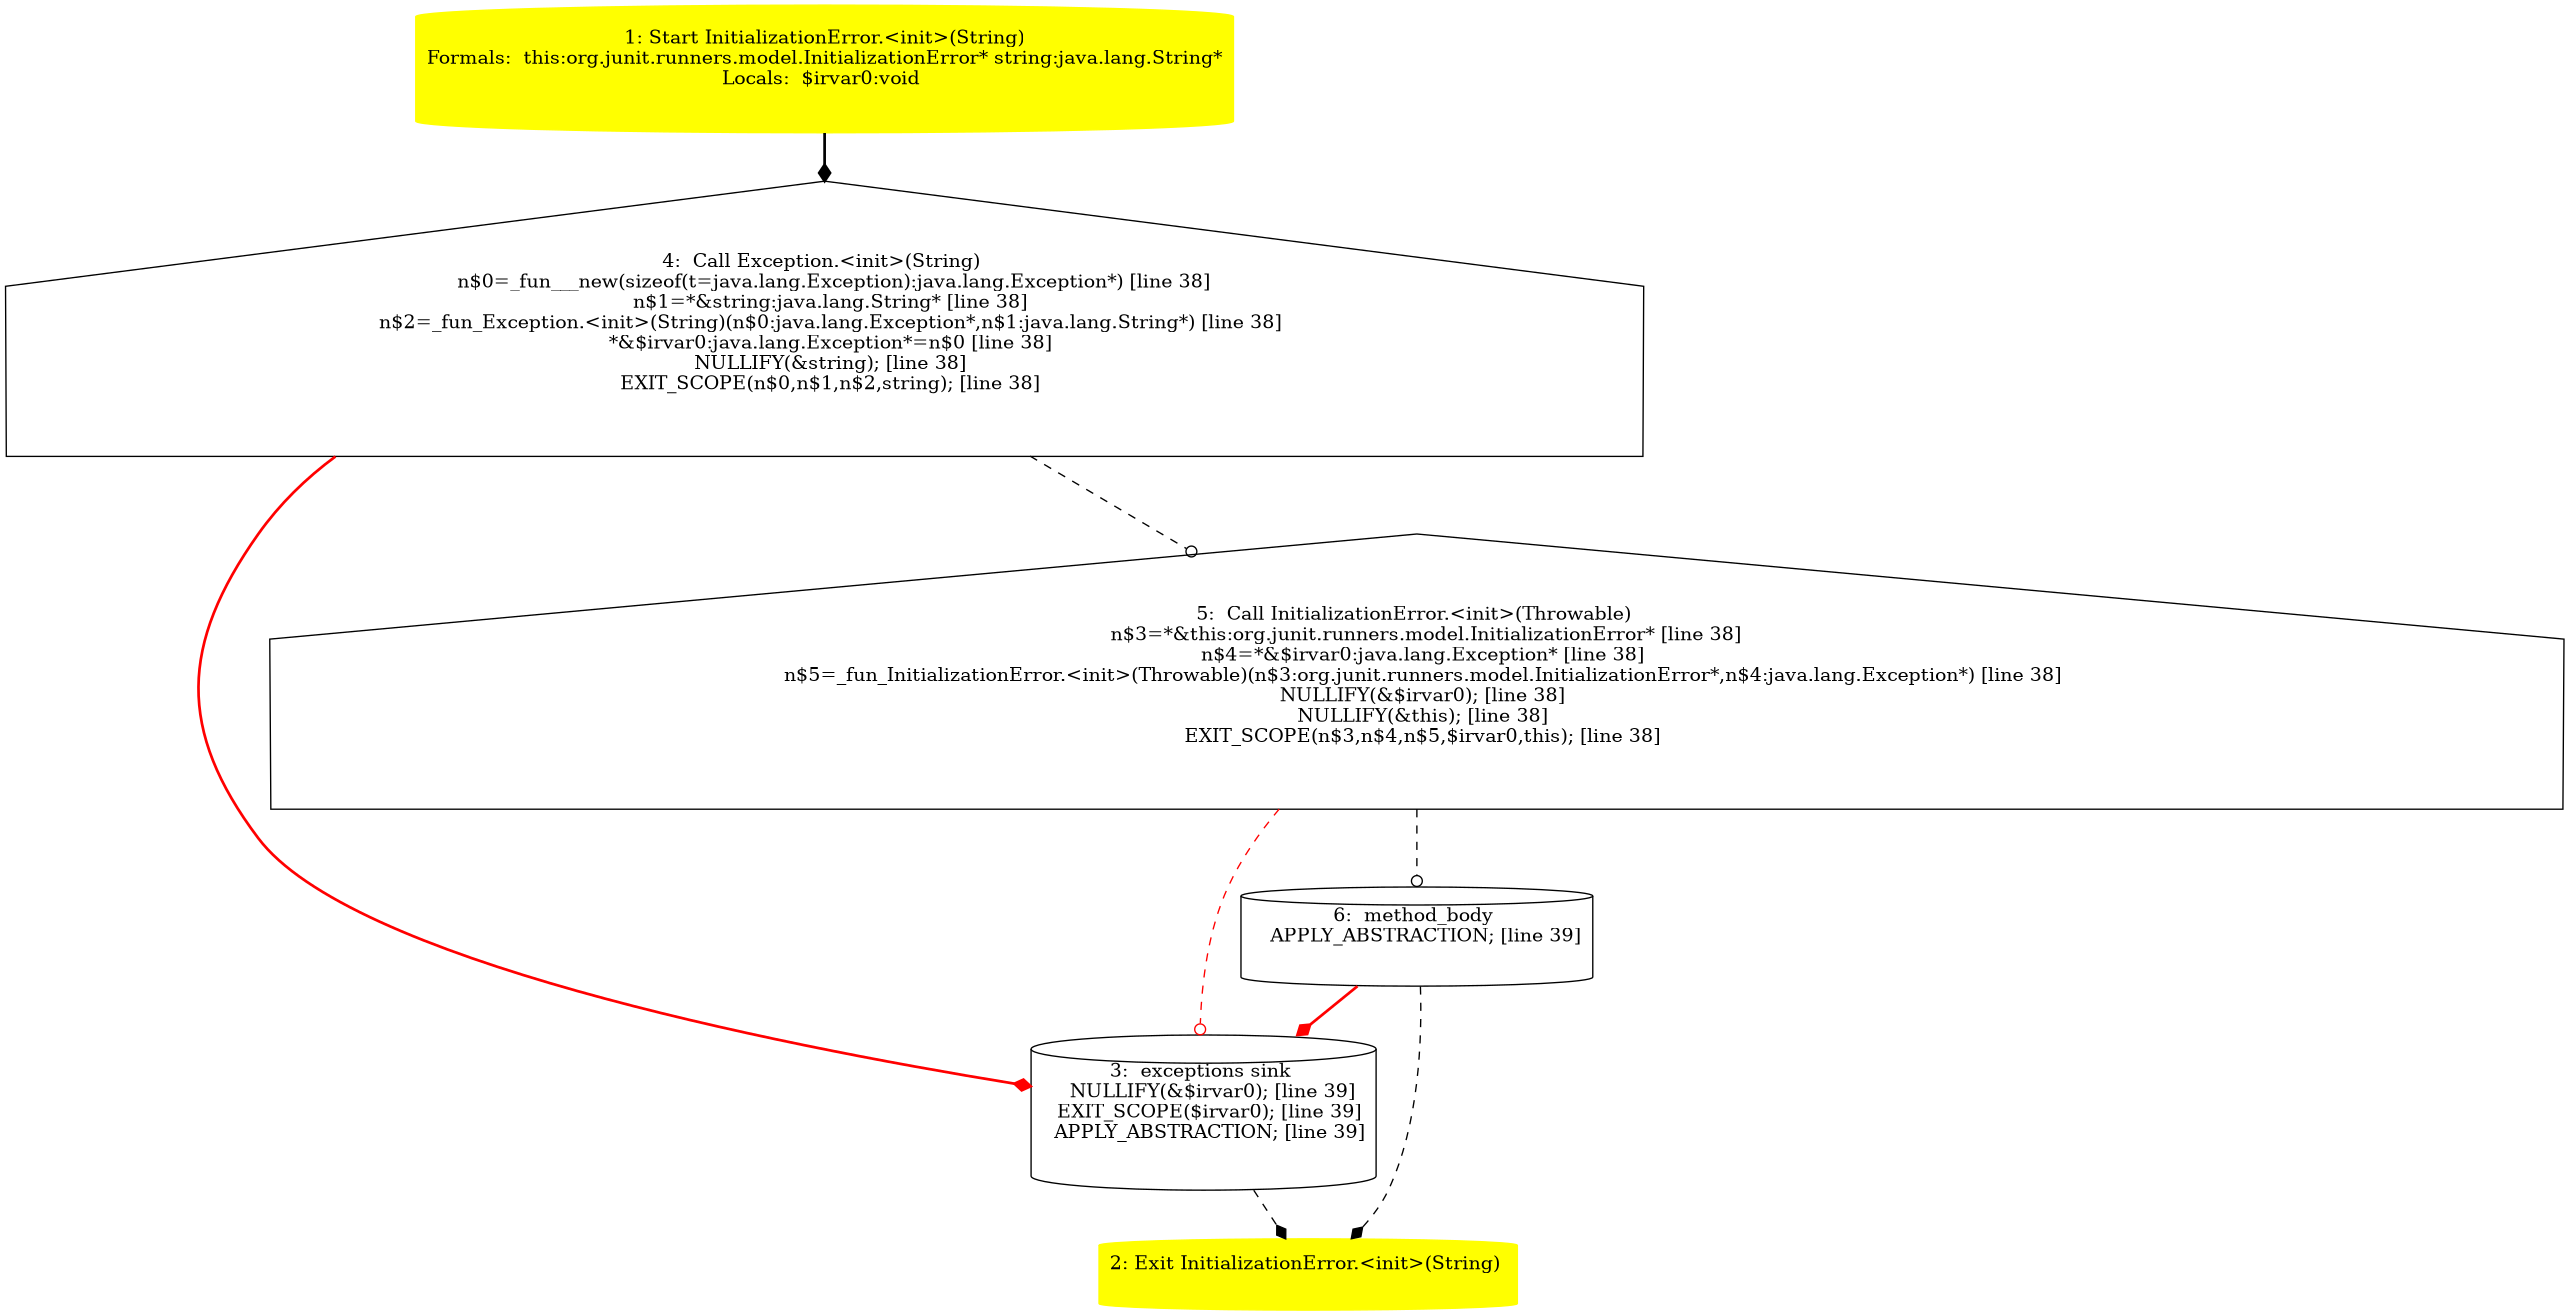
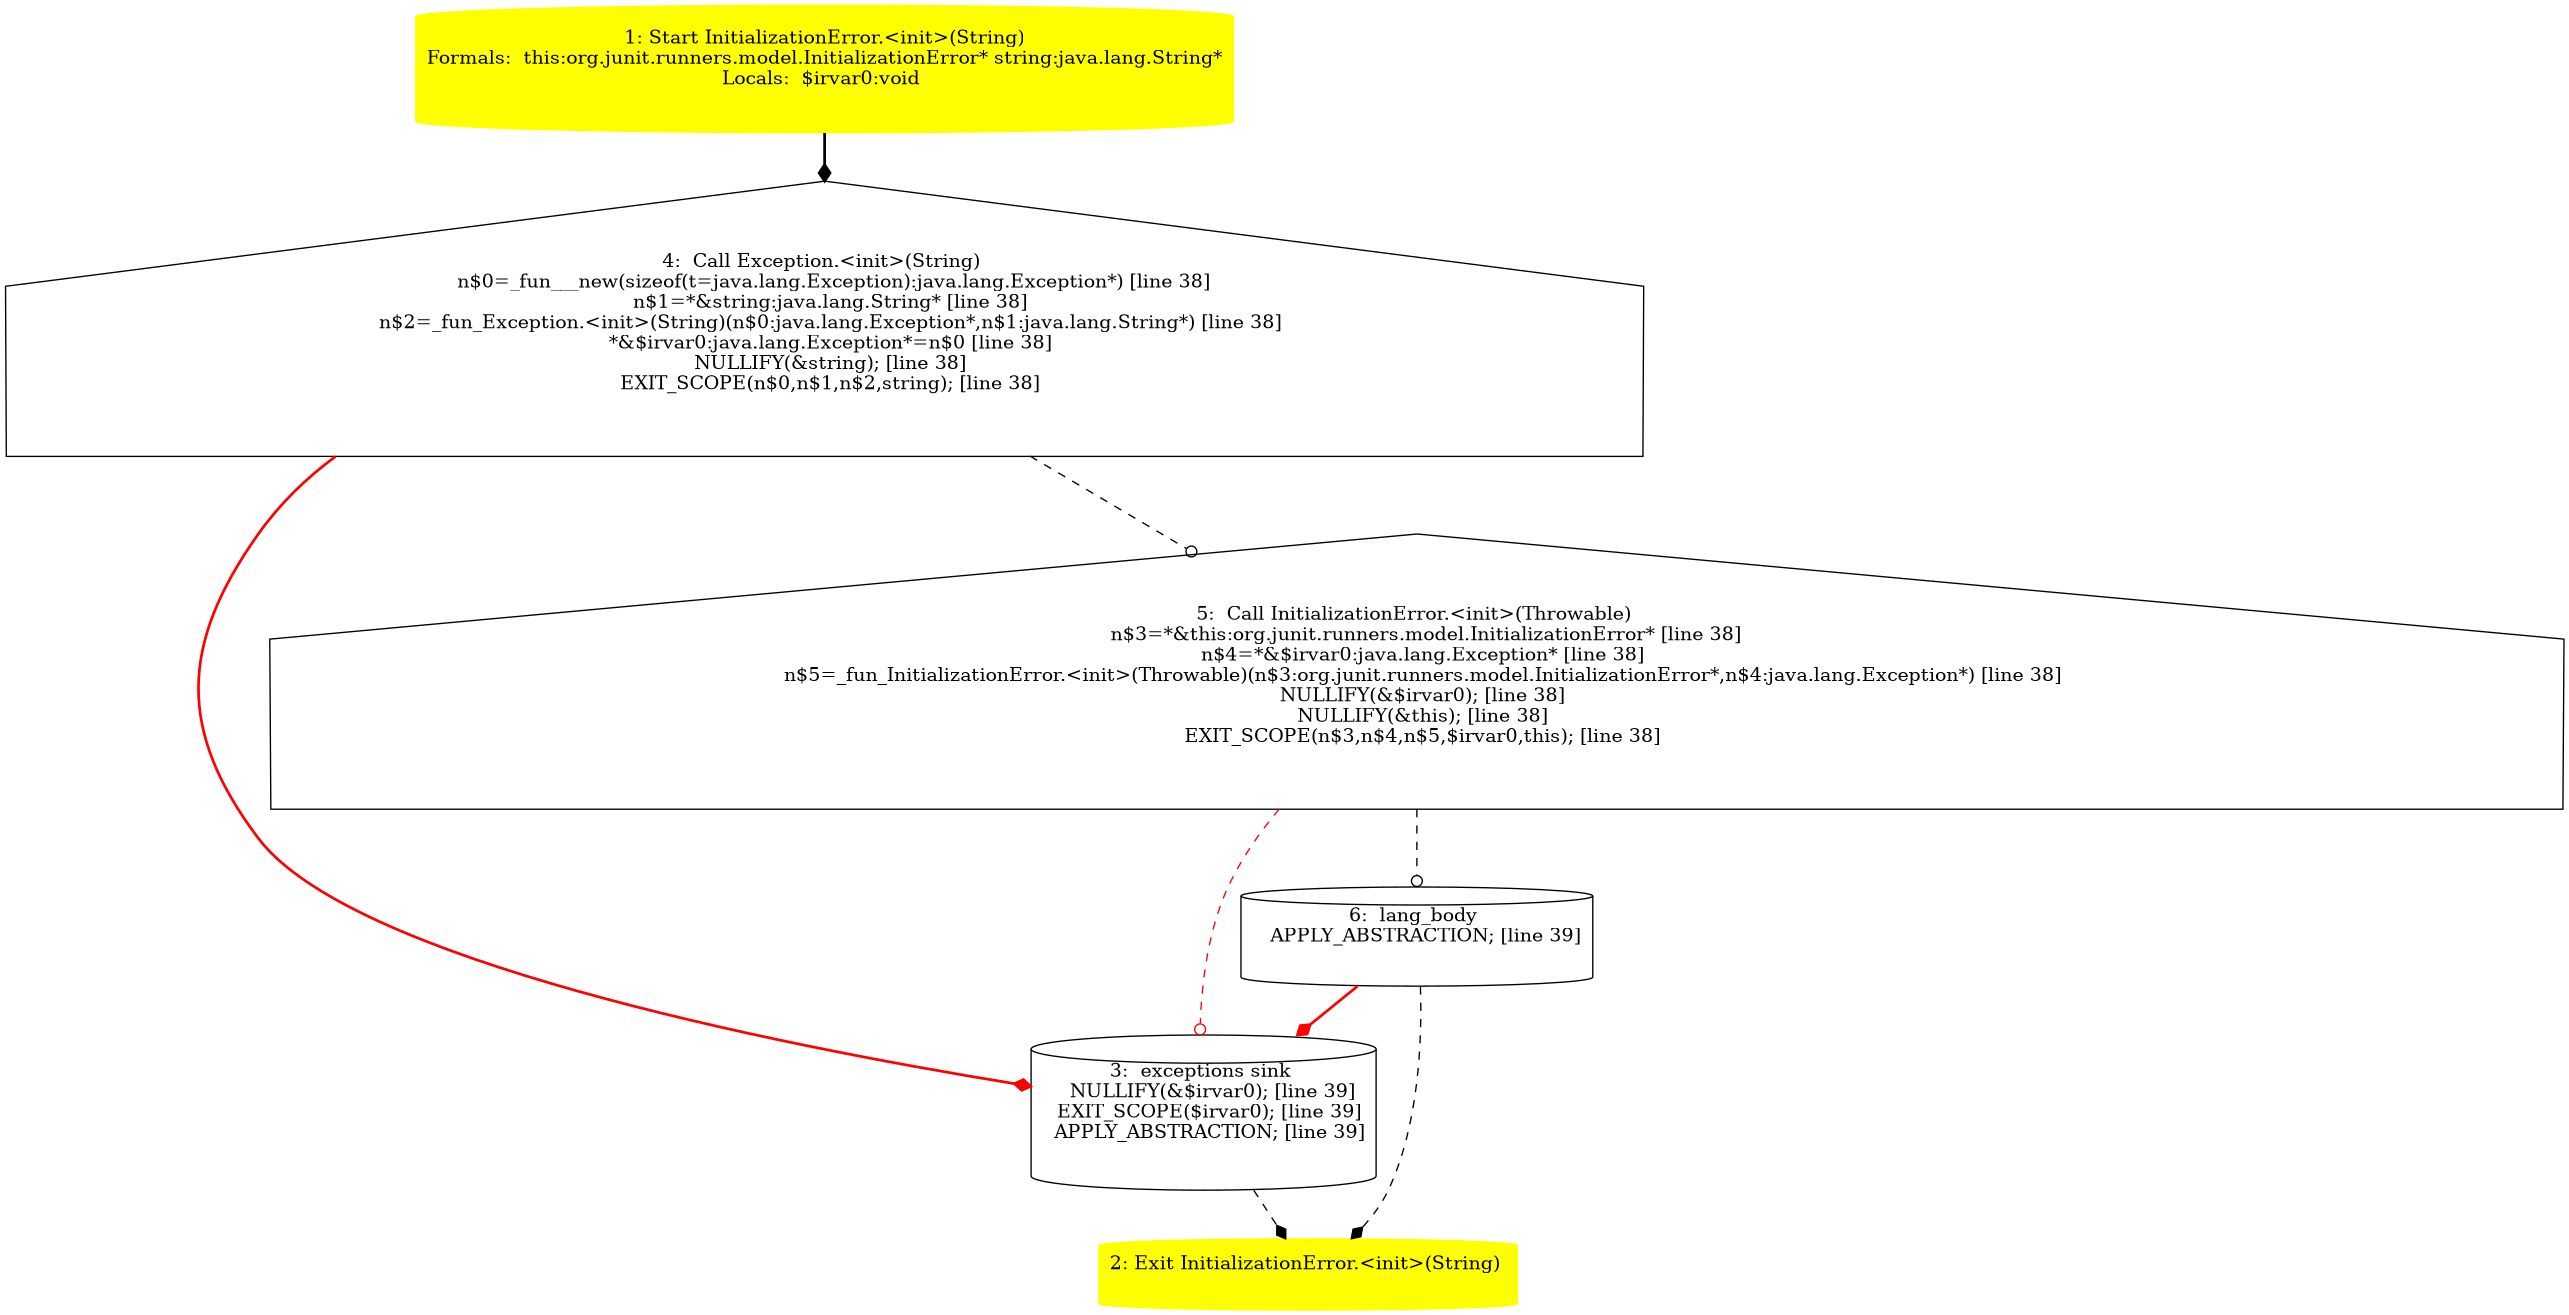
node "6:  method_body APPLY_ABSTRACTION; [line 39]": label "6:  method_body APPLY_ABSTRACTION; [line 39]" -> "6:  lang_body APPLY_ABSTRACTION; [line 39]"
